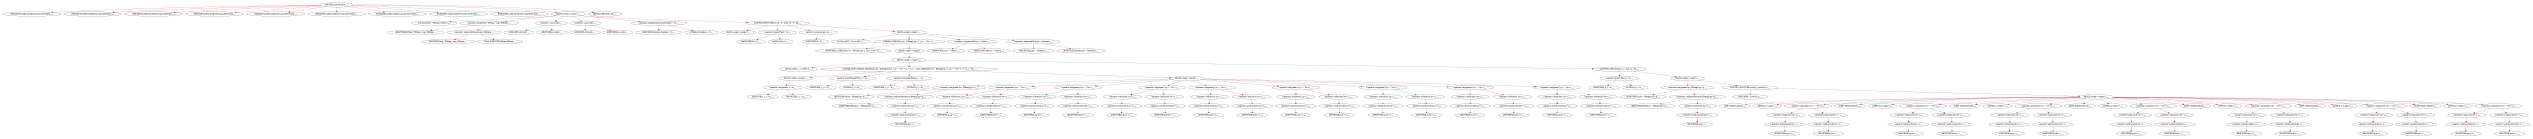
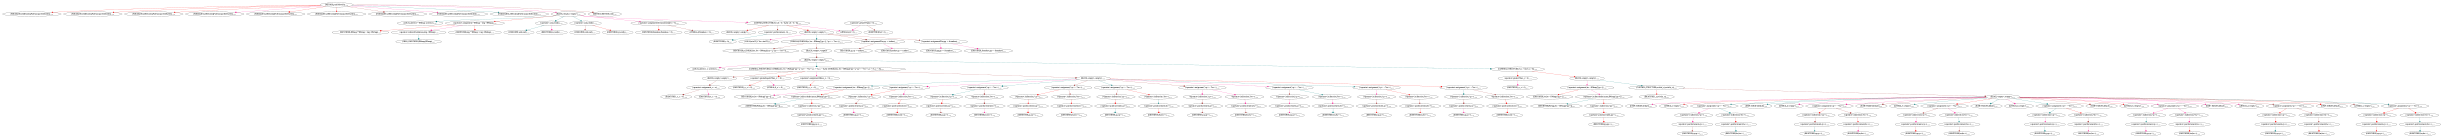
edge "(CONTROL_STRUCTURE,for (;h > 0;--h),for (;h > 0;--h))" -> "(<operator>.greaterThan,h > 0)": now "(CONTROL_STRUCTURE,for (;h > 0;--h),for (;h > 0;--h))" -> "(LITERAL,0,h > 0)"
edge "(<operator>.indirectFieldAccess,img->BWmap)" -> "(IDENTIFIER,img,**BWmap = img->BWmap)": now "(<operator>.assignment,**BWmap = img->BWmap)" -> "(IDENTIFIER,img,**BWmap = img->BWmap)"
node "(LITERAL,8,_x -= 8)": removed
node "(LITERAL,0,_x > 0)": removed
